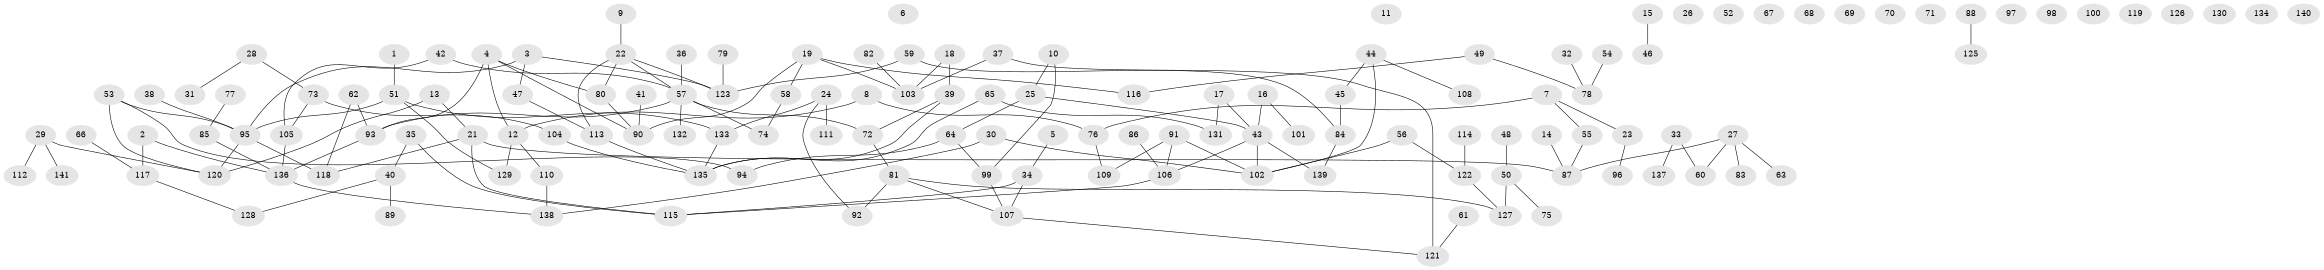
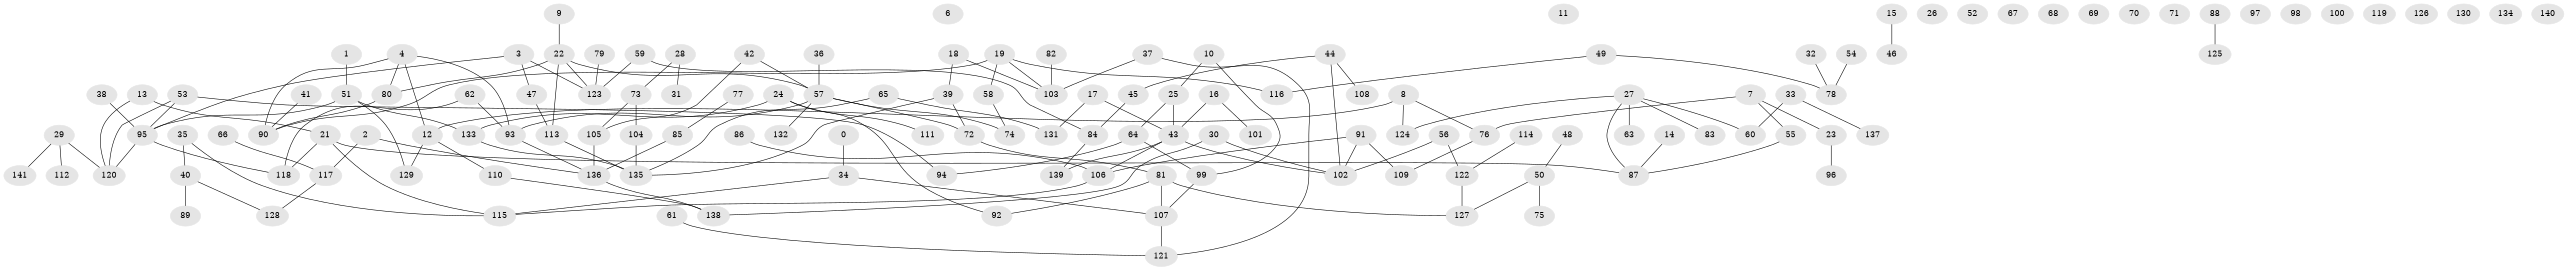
node "5": label "5" -> "0"
node "124": added
